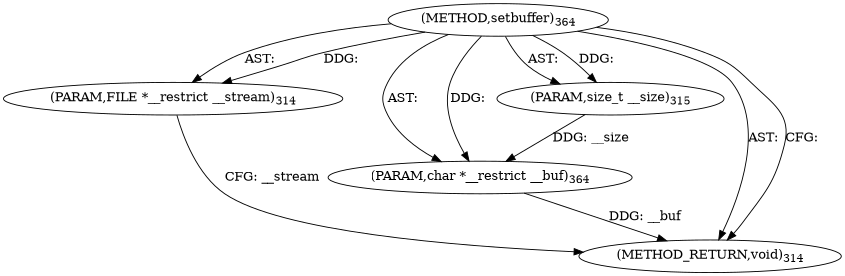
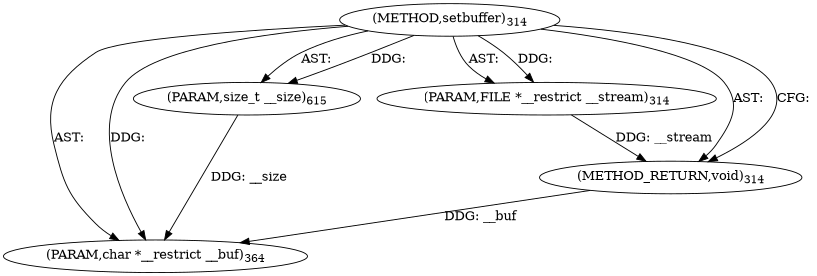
node "(METHOD,setbuffer)": text "364" -> "314"
node "(PARAM,size_t __size)": text "315" -> "615"
edge "(PARAM,FILE *__restrict __stream)" -> "(METHOD_RETURN,void)": label "CFG: __stream" -> "DDG: __stream"
edge "(PARAM,char *__restrict __buf)" -> "(METHOD_RETURN,void)": reversed
